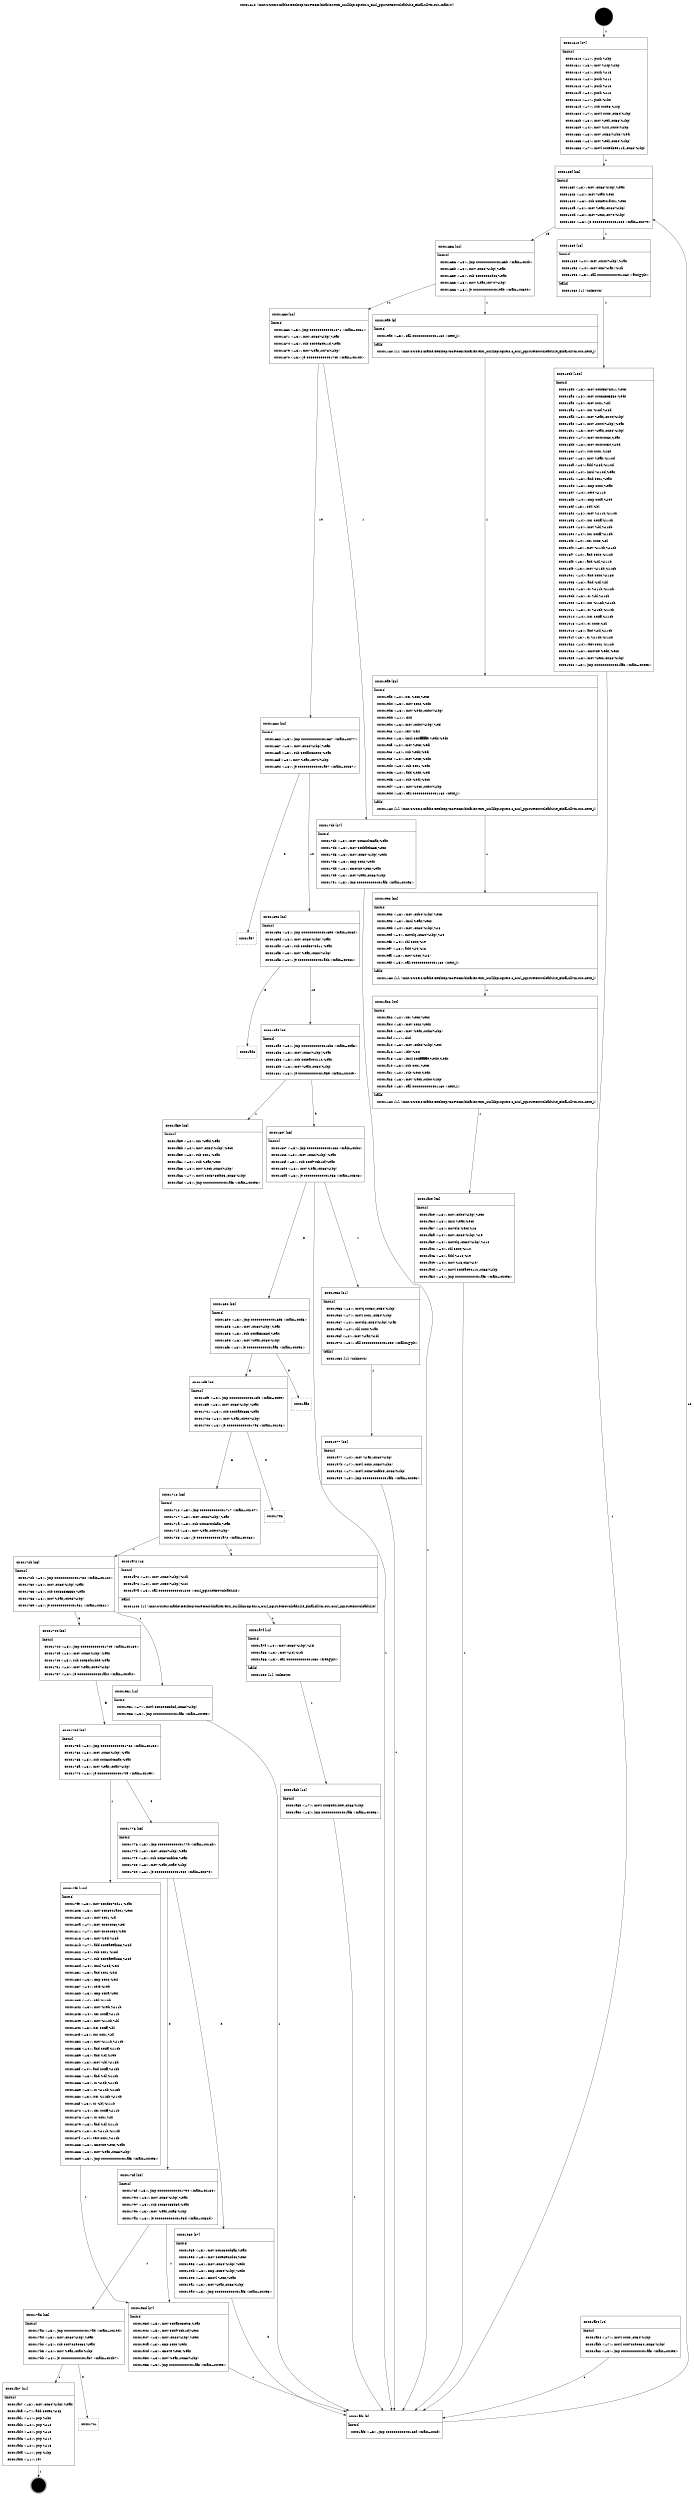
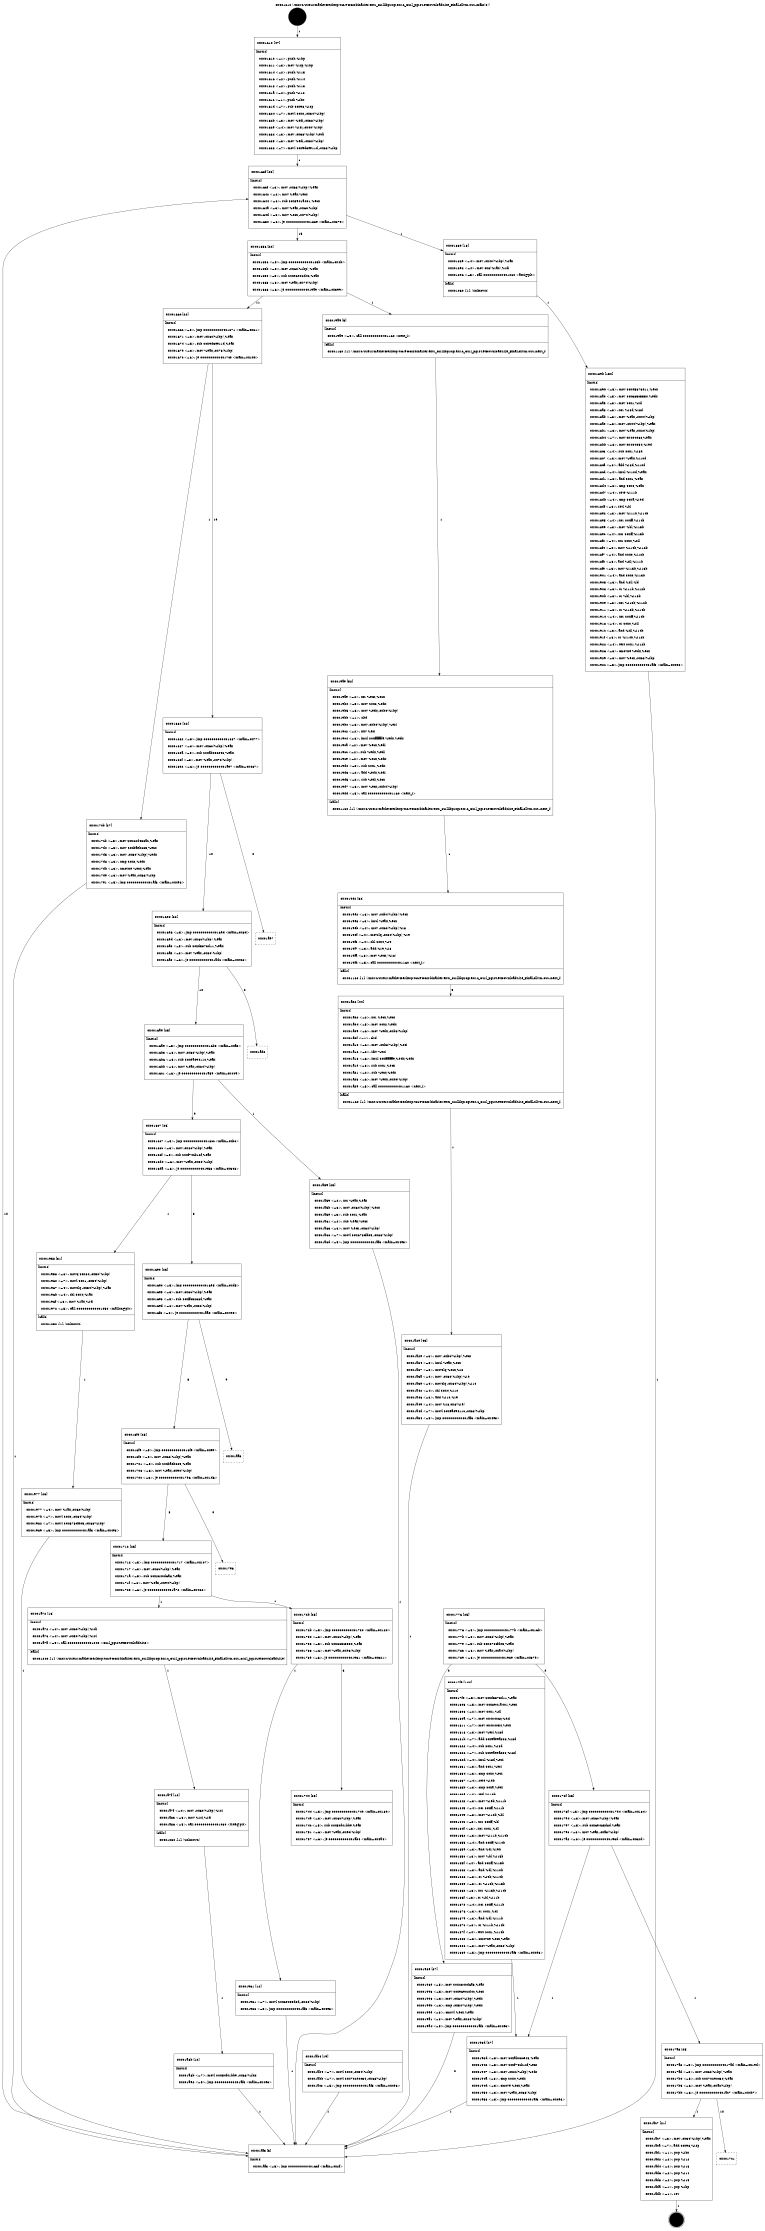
edge "0x4019e2 [32]" -> "0x401a02 [44]": label " 1" -> " 5"
node "0x40175d [25]": removed
edge "0x4016c7 [25]" -> "0x401af3 [5]": now "0x401a59 [25]" -> "0x401af3 [5]"
edge "0x4017a8 [25]" -> "0x4017c1": label " 0" -> " 12"
